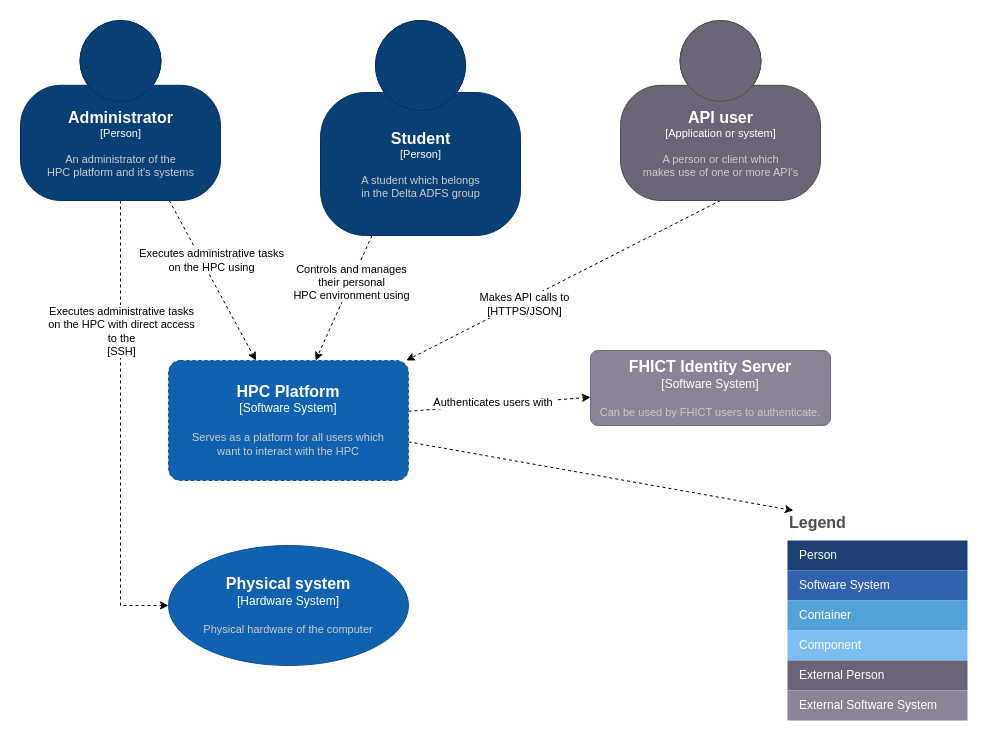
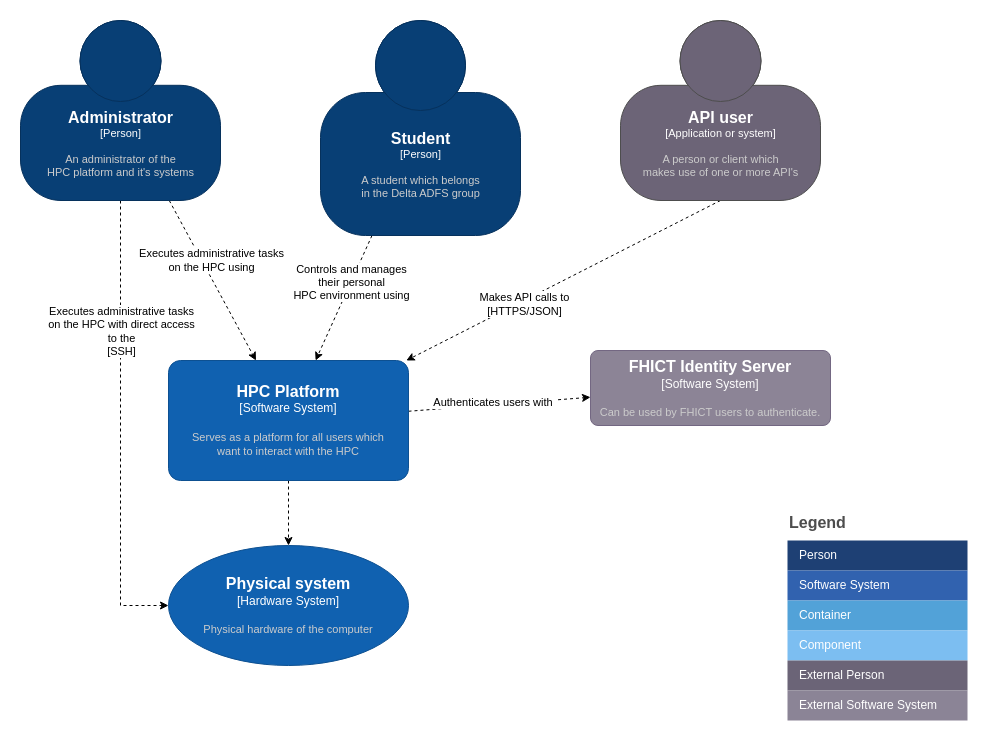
node "HPC Platform [Software System] Serves as a platform for all users which want to interact with the HPC": style dashed -> solid
edge "HPC Platform [Software System] Serves as a platform for all users which want to interact with the HPC" -> "Legend": now "HPC Platform [Software System] Serves as a platform for all users which want to interact with the HPC" -> "Physical system [Hardware System] Physical hardware of the computer"
